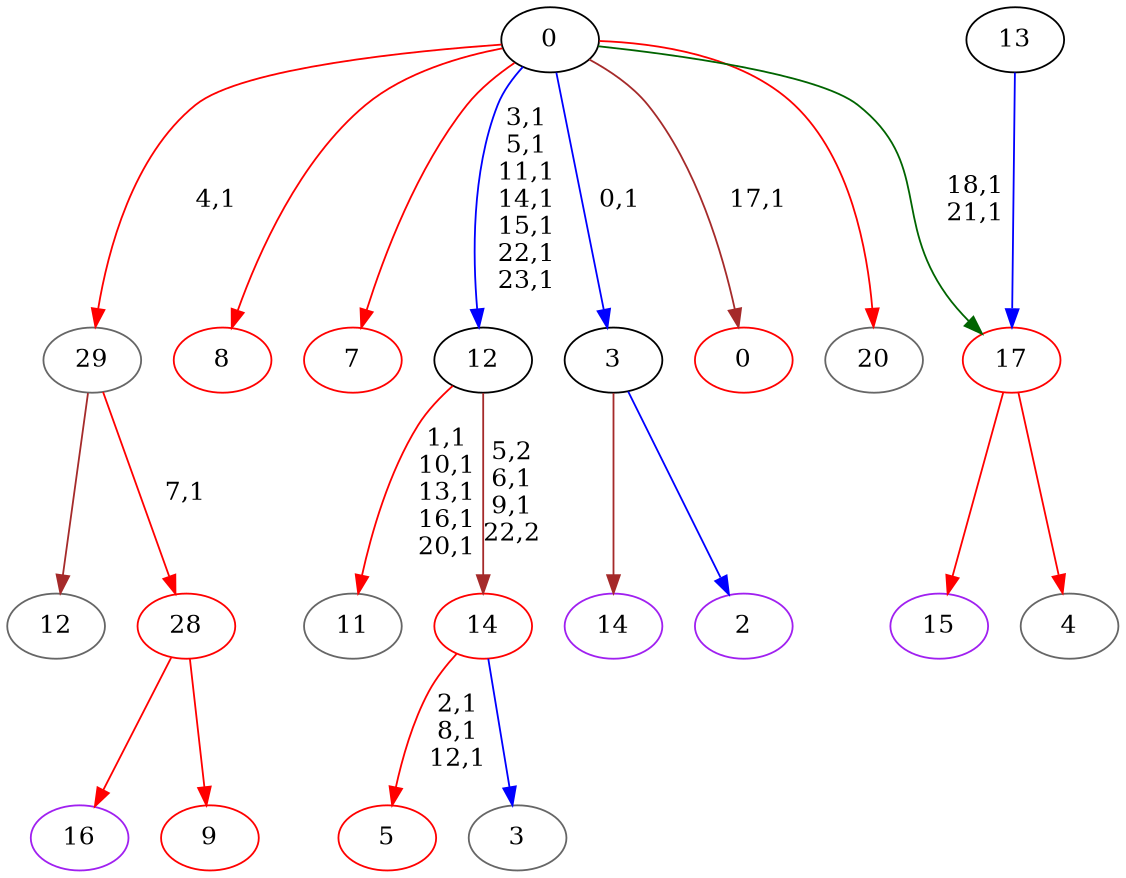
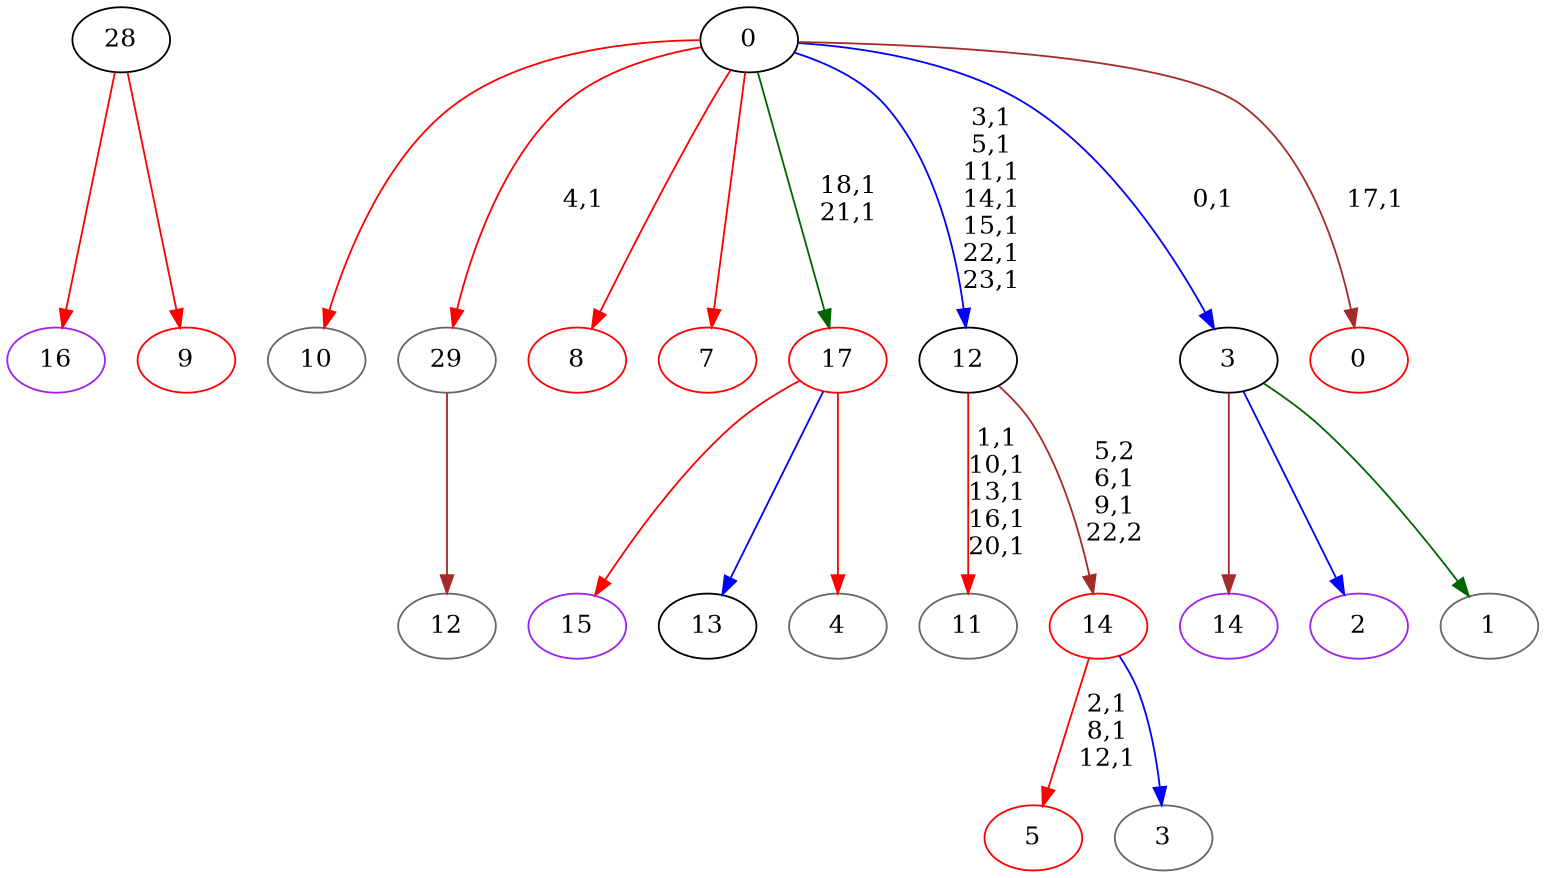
edge "13" -> "17": reversed
node "20": label "20" -> "10"
edge "29" -> "28": removed, label "7,1"
node "28": color red -> black
node "1": added
